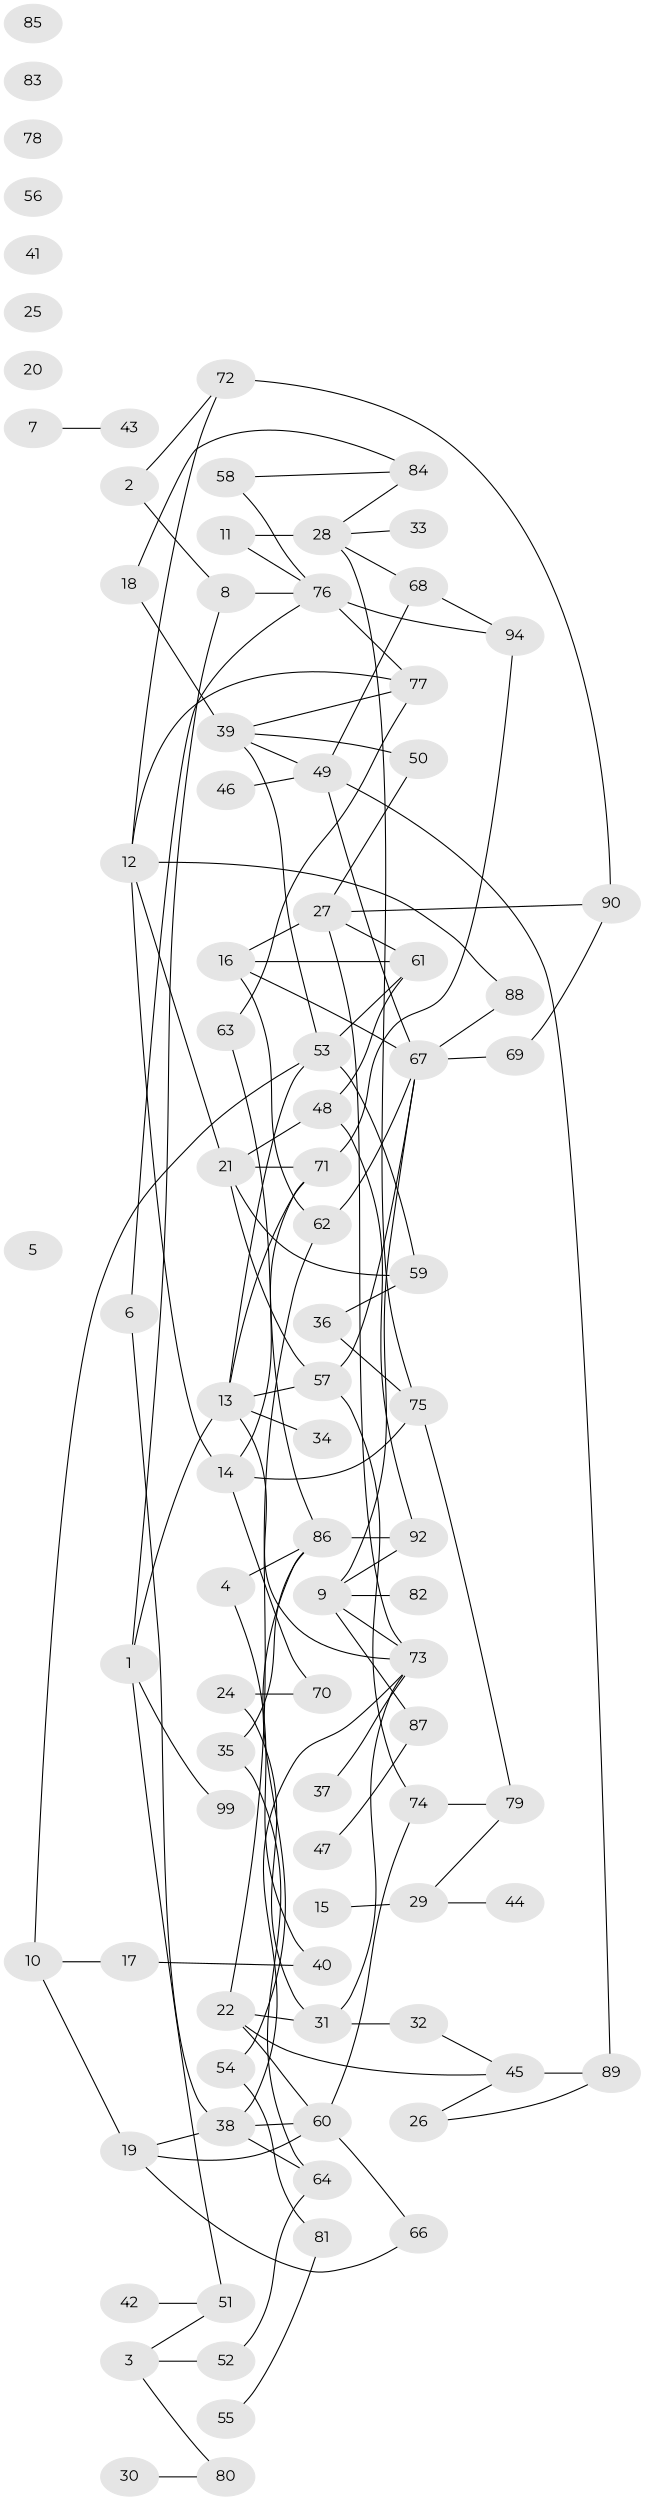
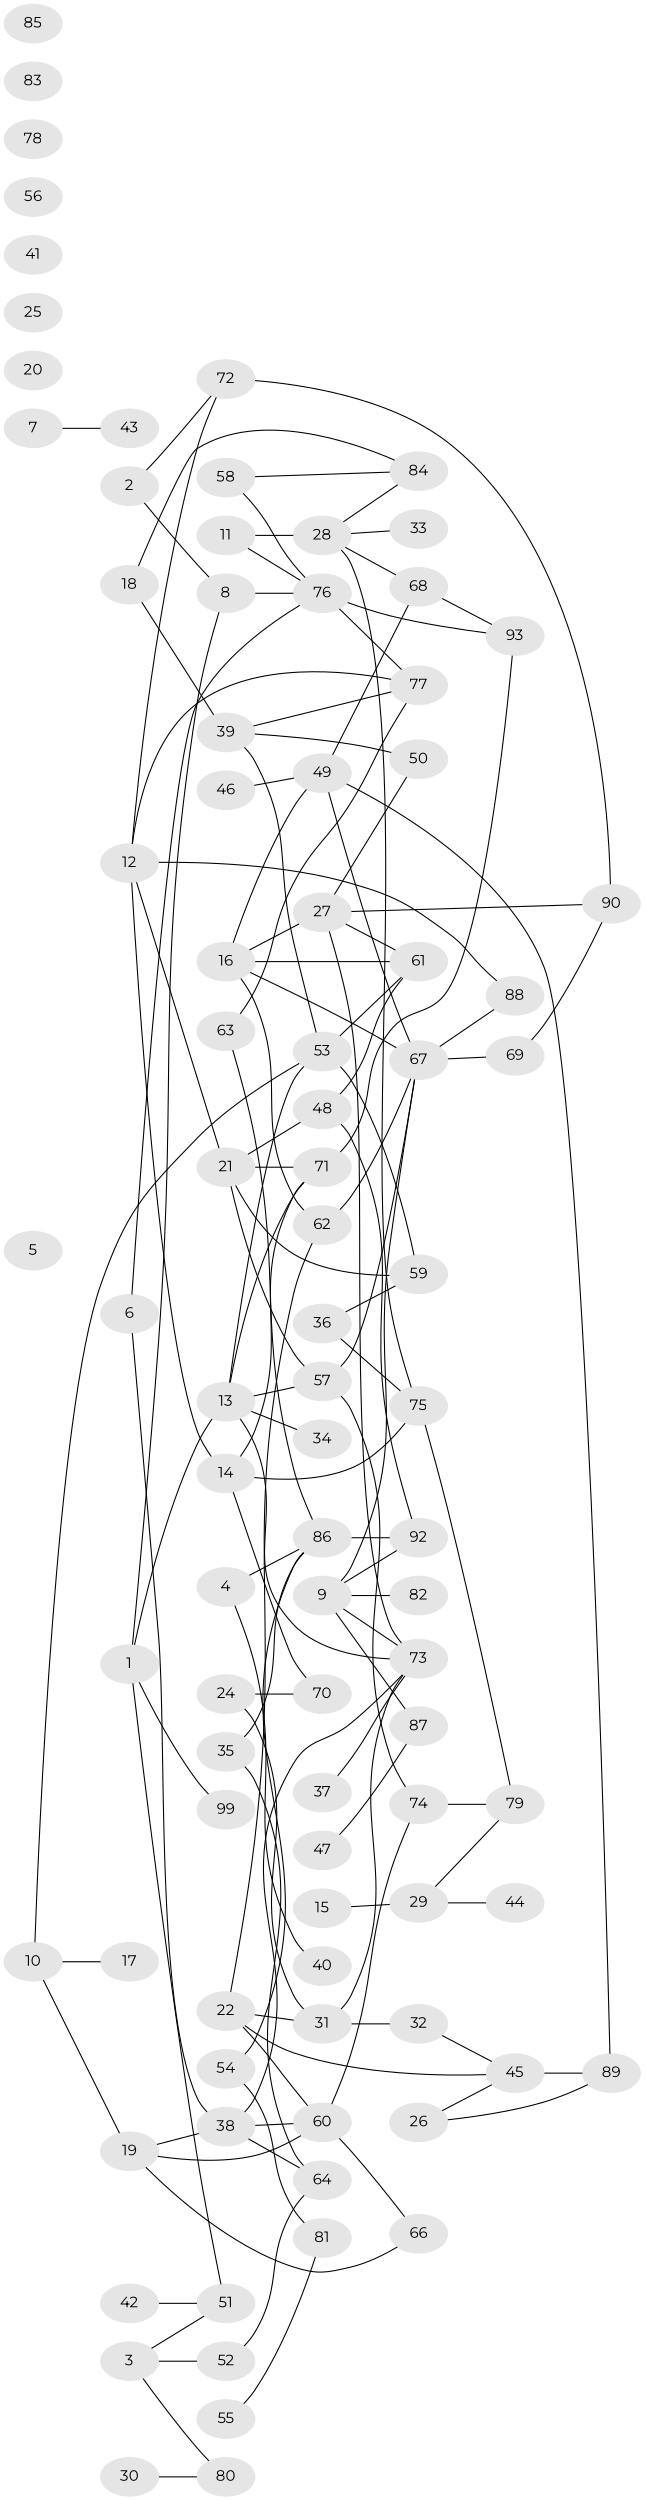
node "94": label "94" -> "93"
edge "39" -- "49": now "16" -- "49"
edge "17" -- "40": removed
